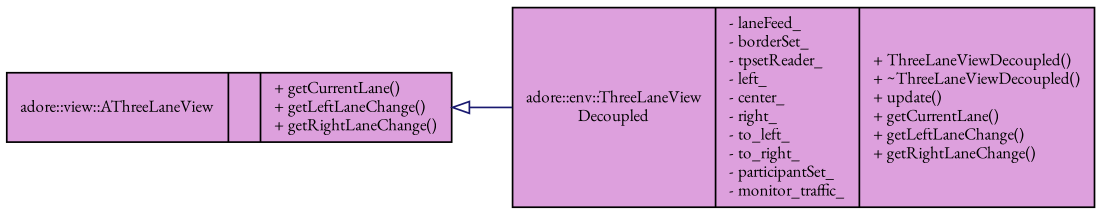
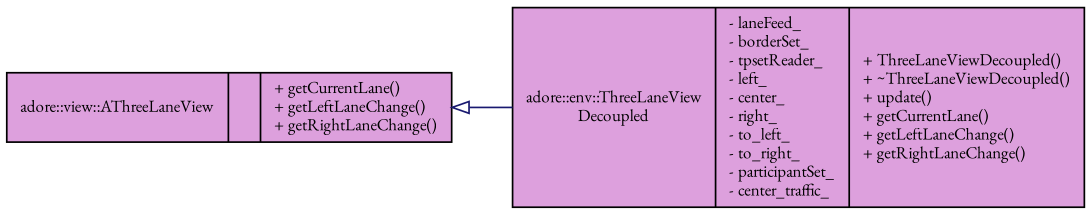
node "adore::env::ThreeLaneView": text "- monitor_traffic_" -> "- center_traffic_"
